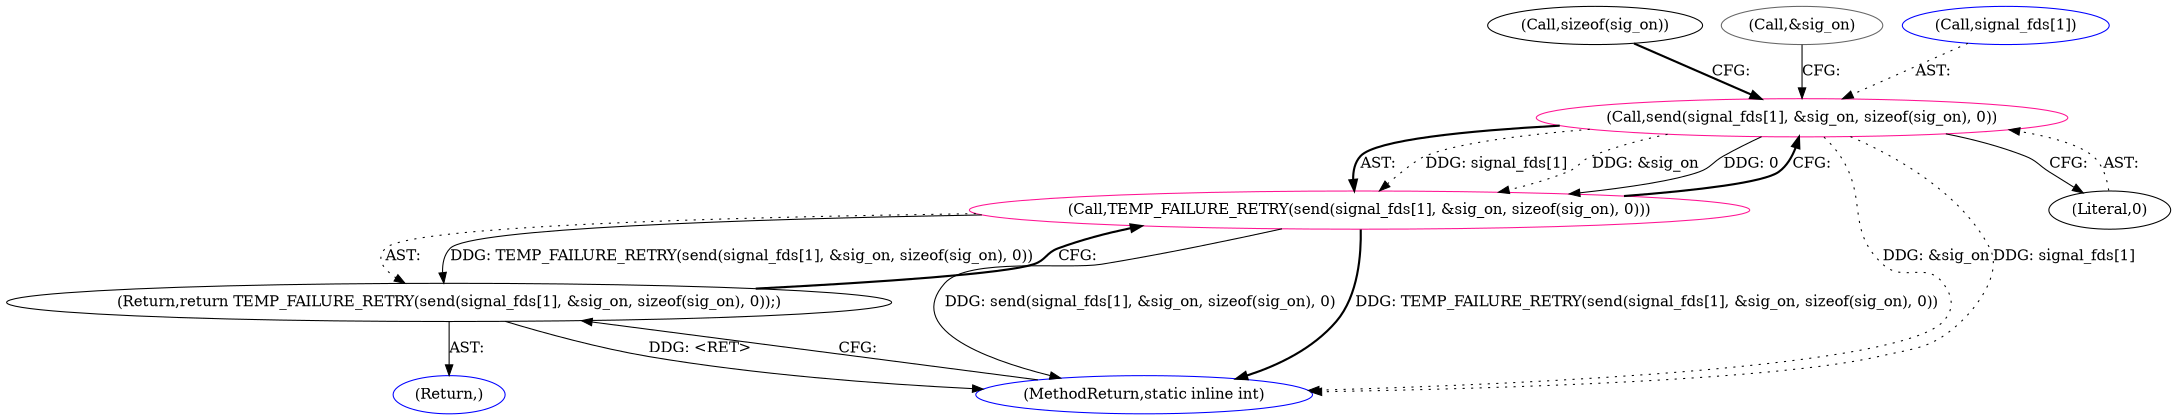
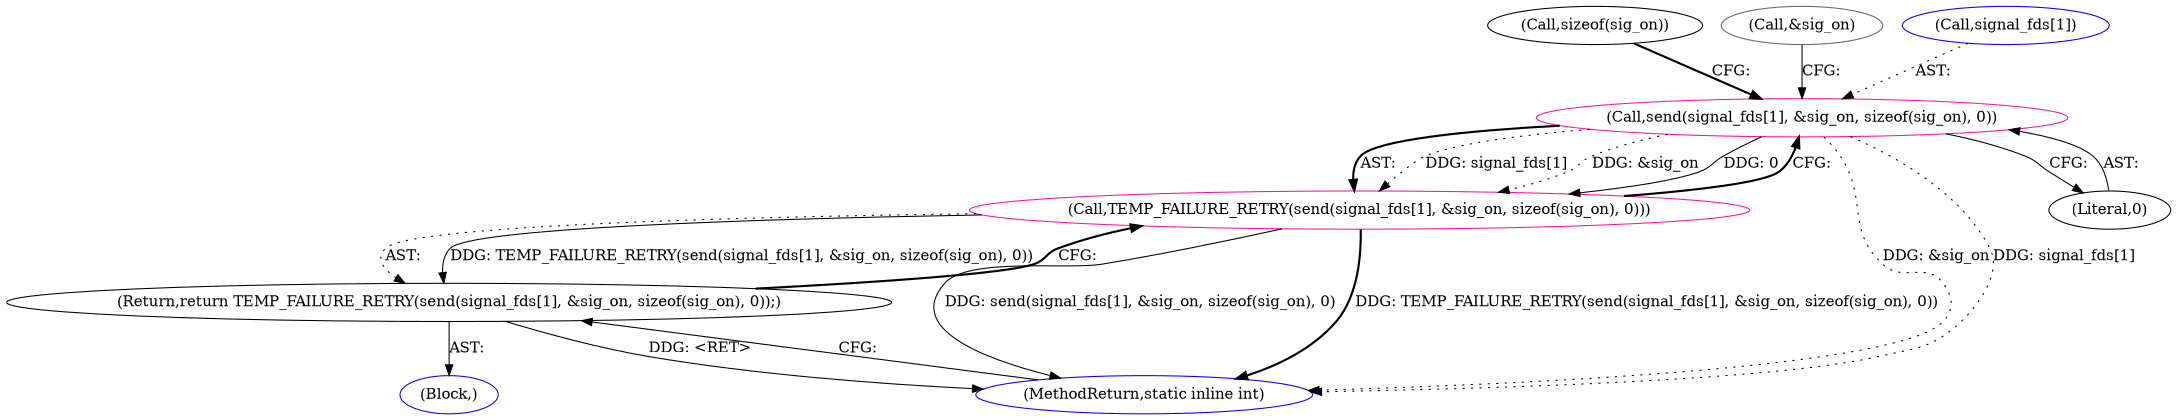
edge "(Literal,0)" -> "(Call,send(signal_fds[1], &sig_on, sizeof(sig_on), 0))": style dotted -> solid
node "(Return,)": label "(Return,)" -> "(Block,)"
